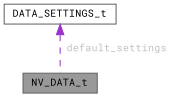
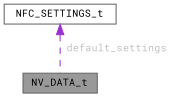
node "DATA_SETTINGS_t": label "DATA_SETTINGS_t" -> "NFC_SETTINGS_t"
